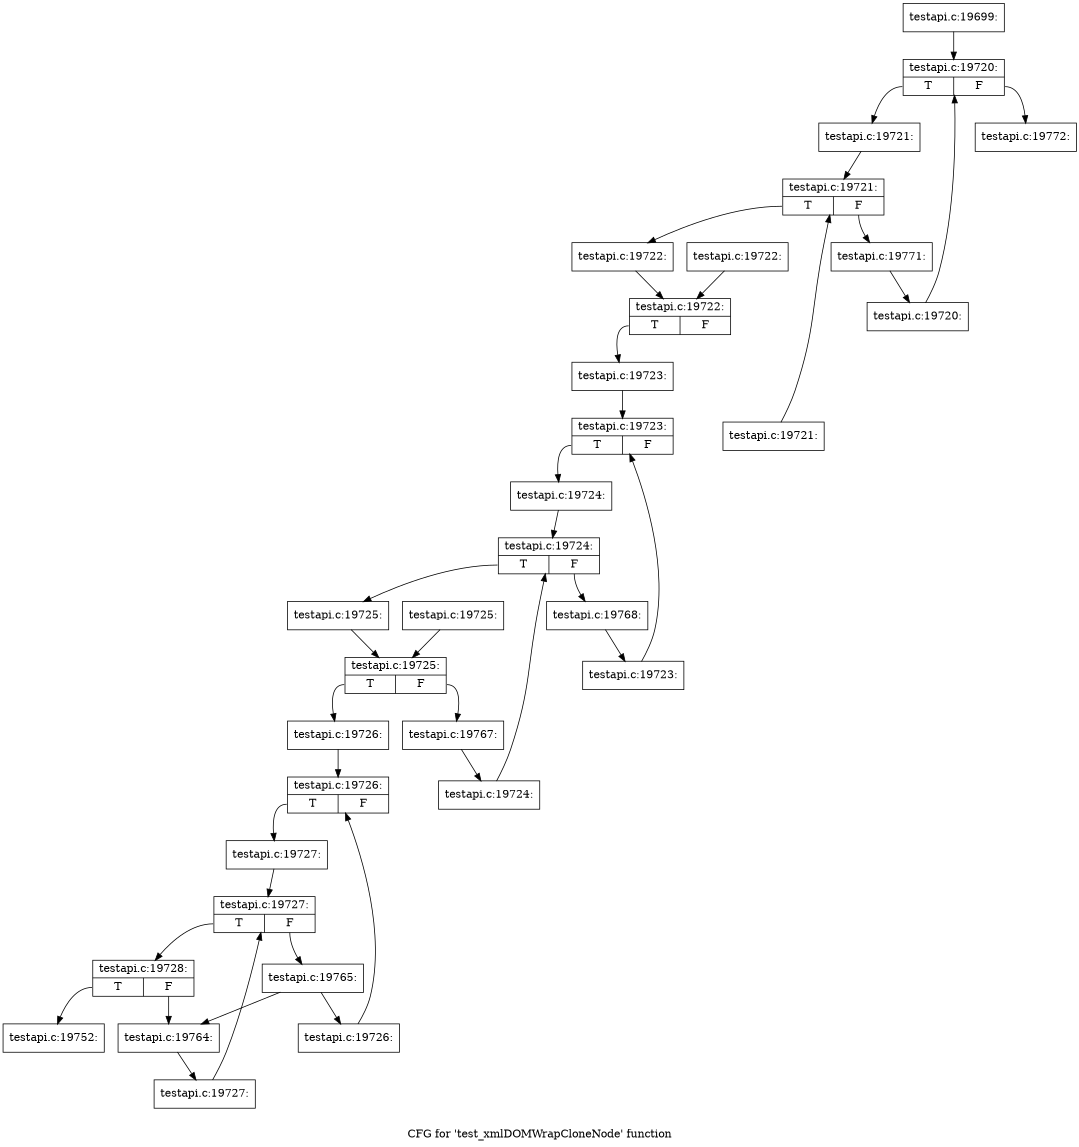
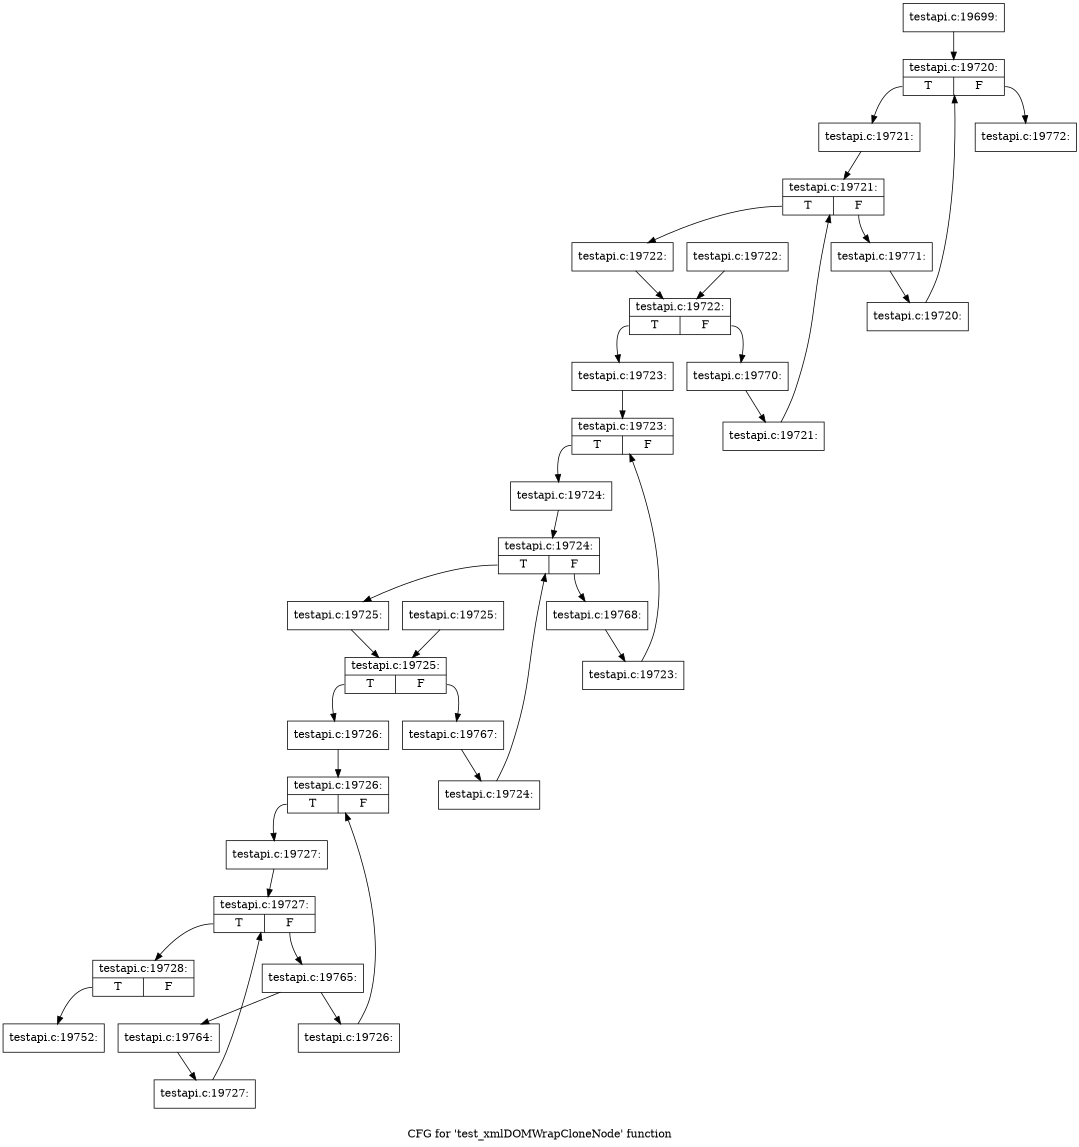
node "testapi.c:19770:": added
edge "testapi.c:19728:" -> "testapi.c:19764:": removed
